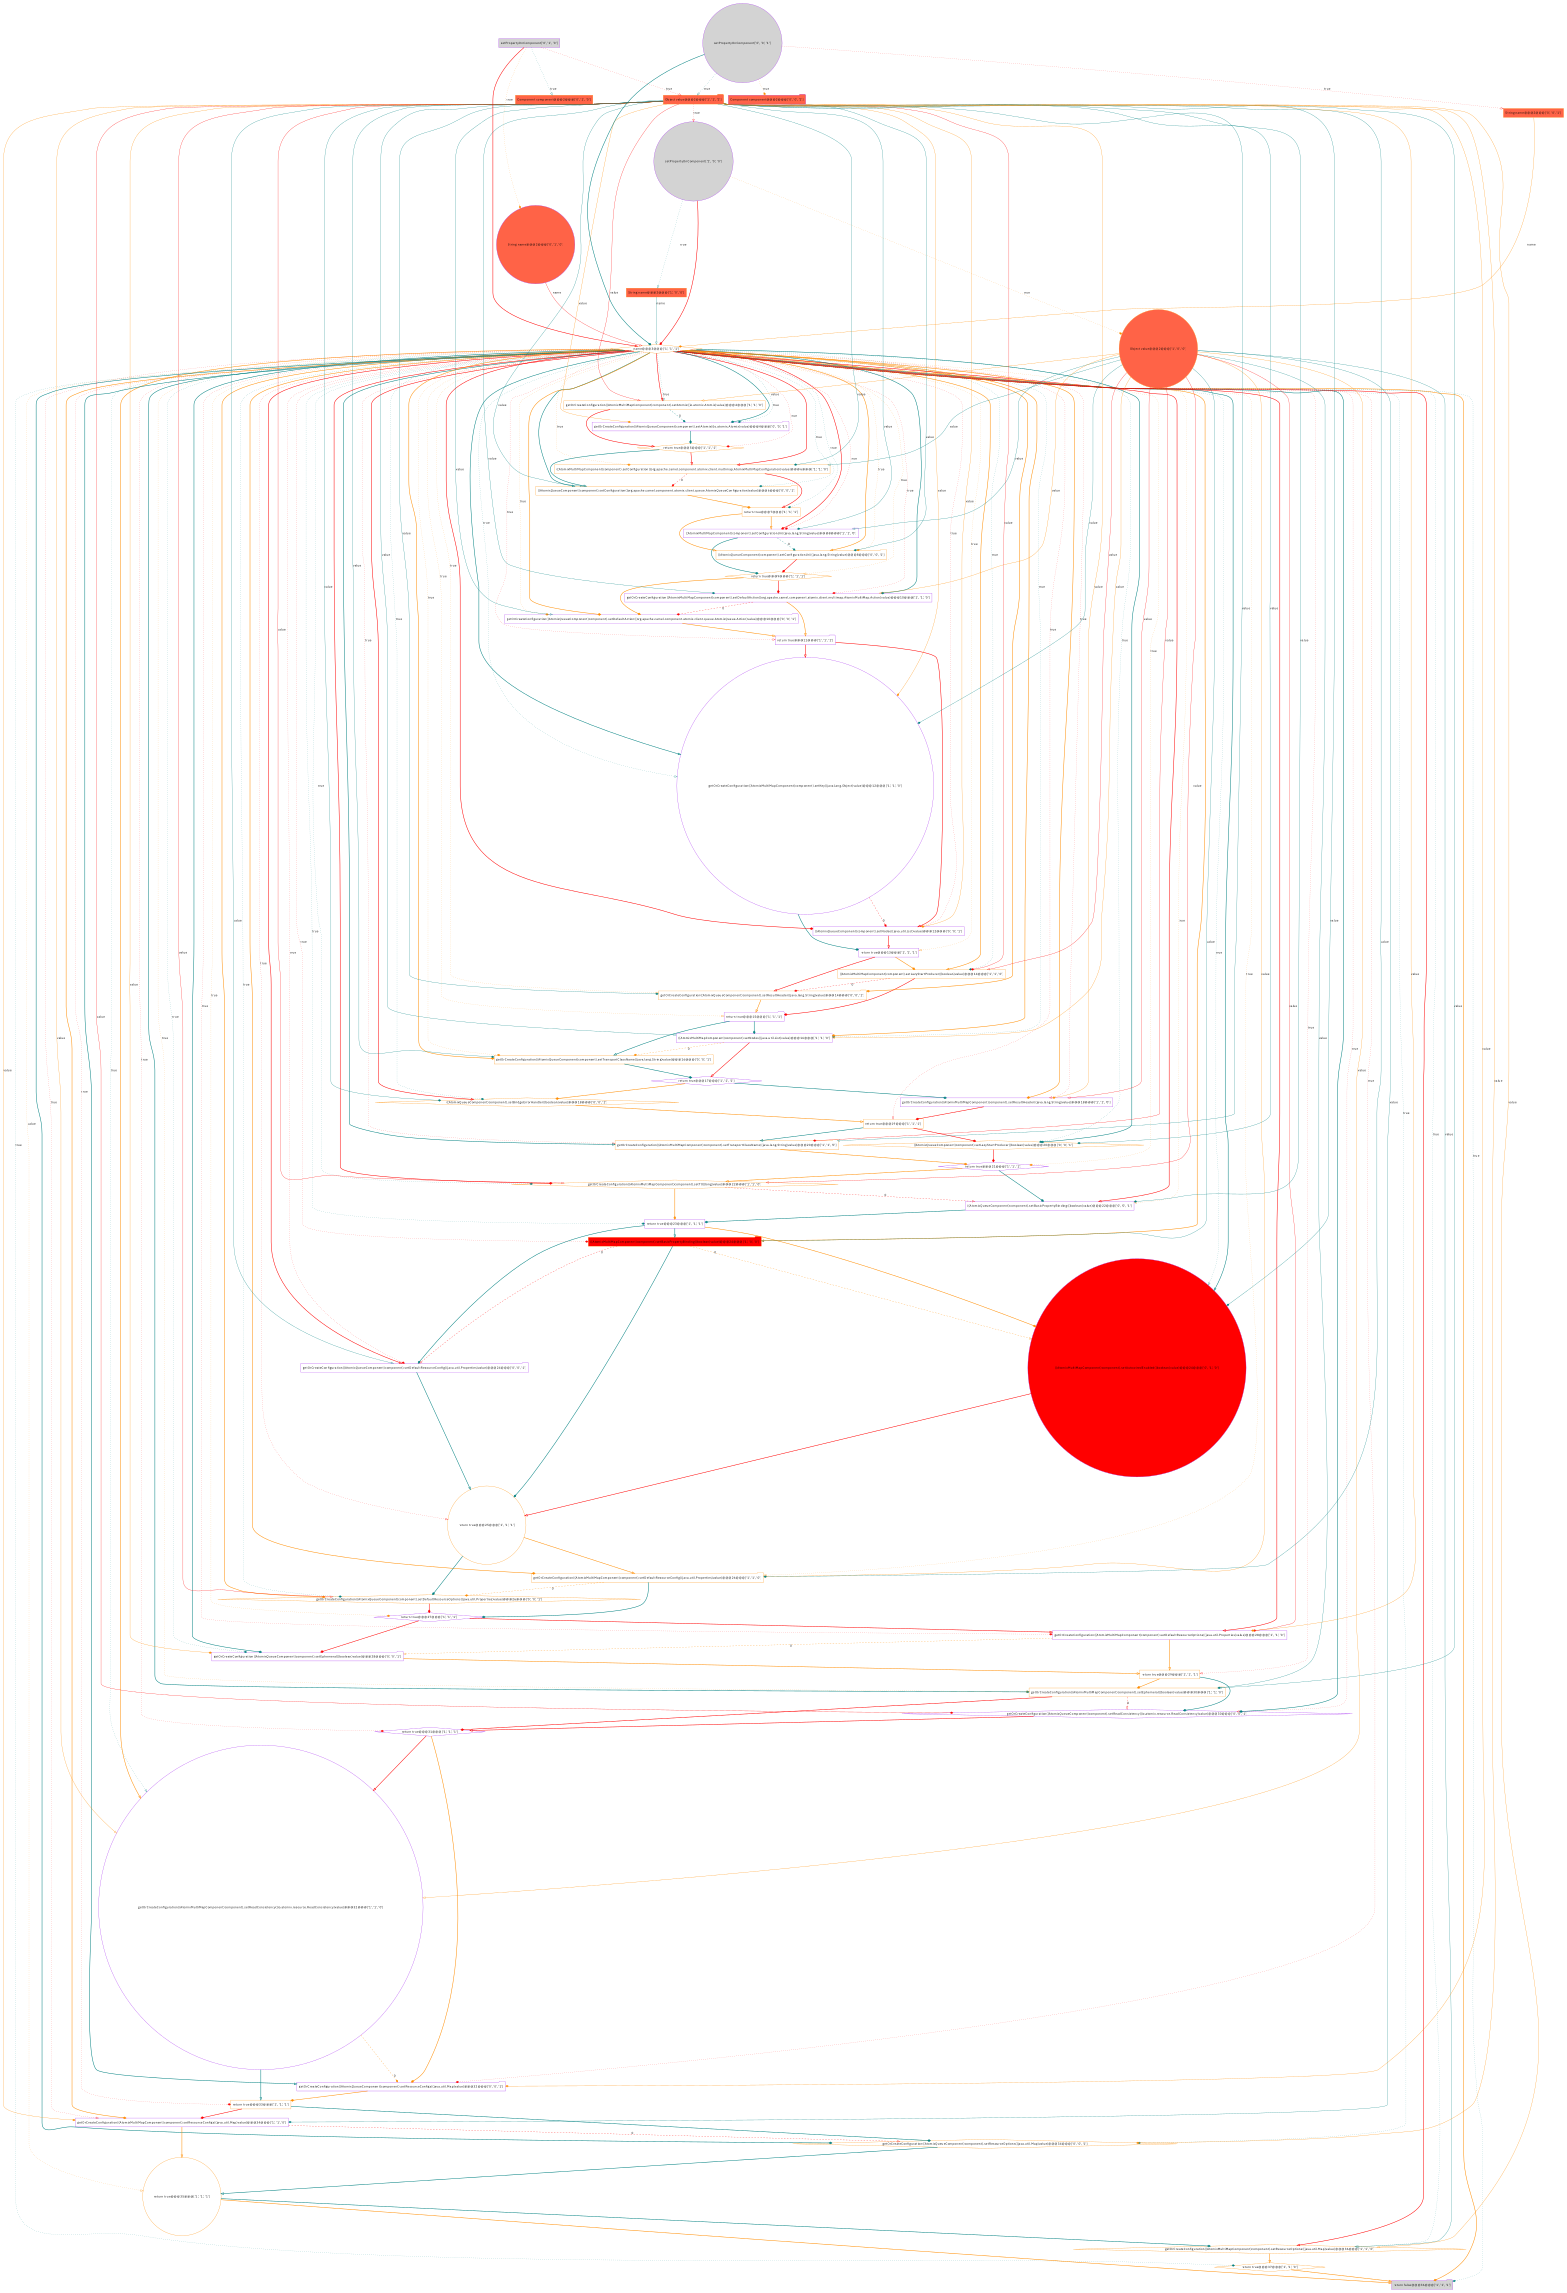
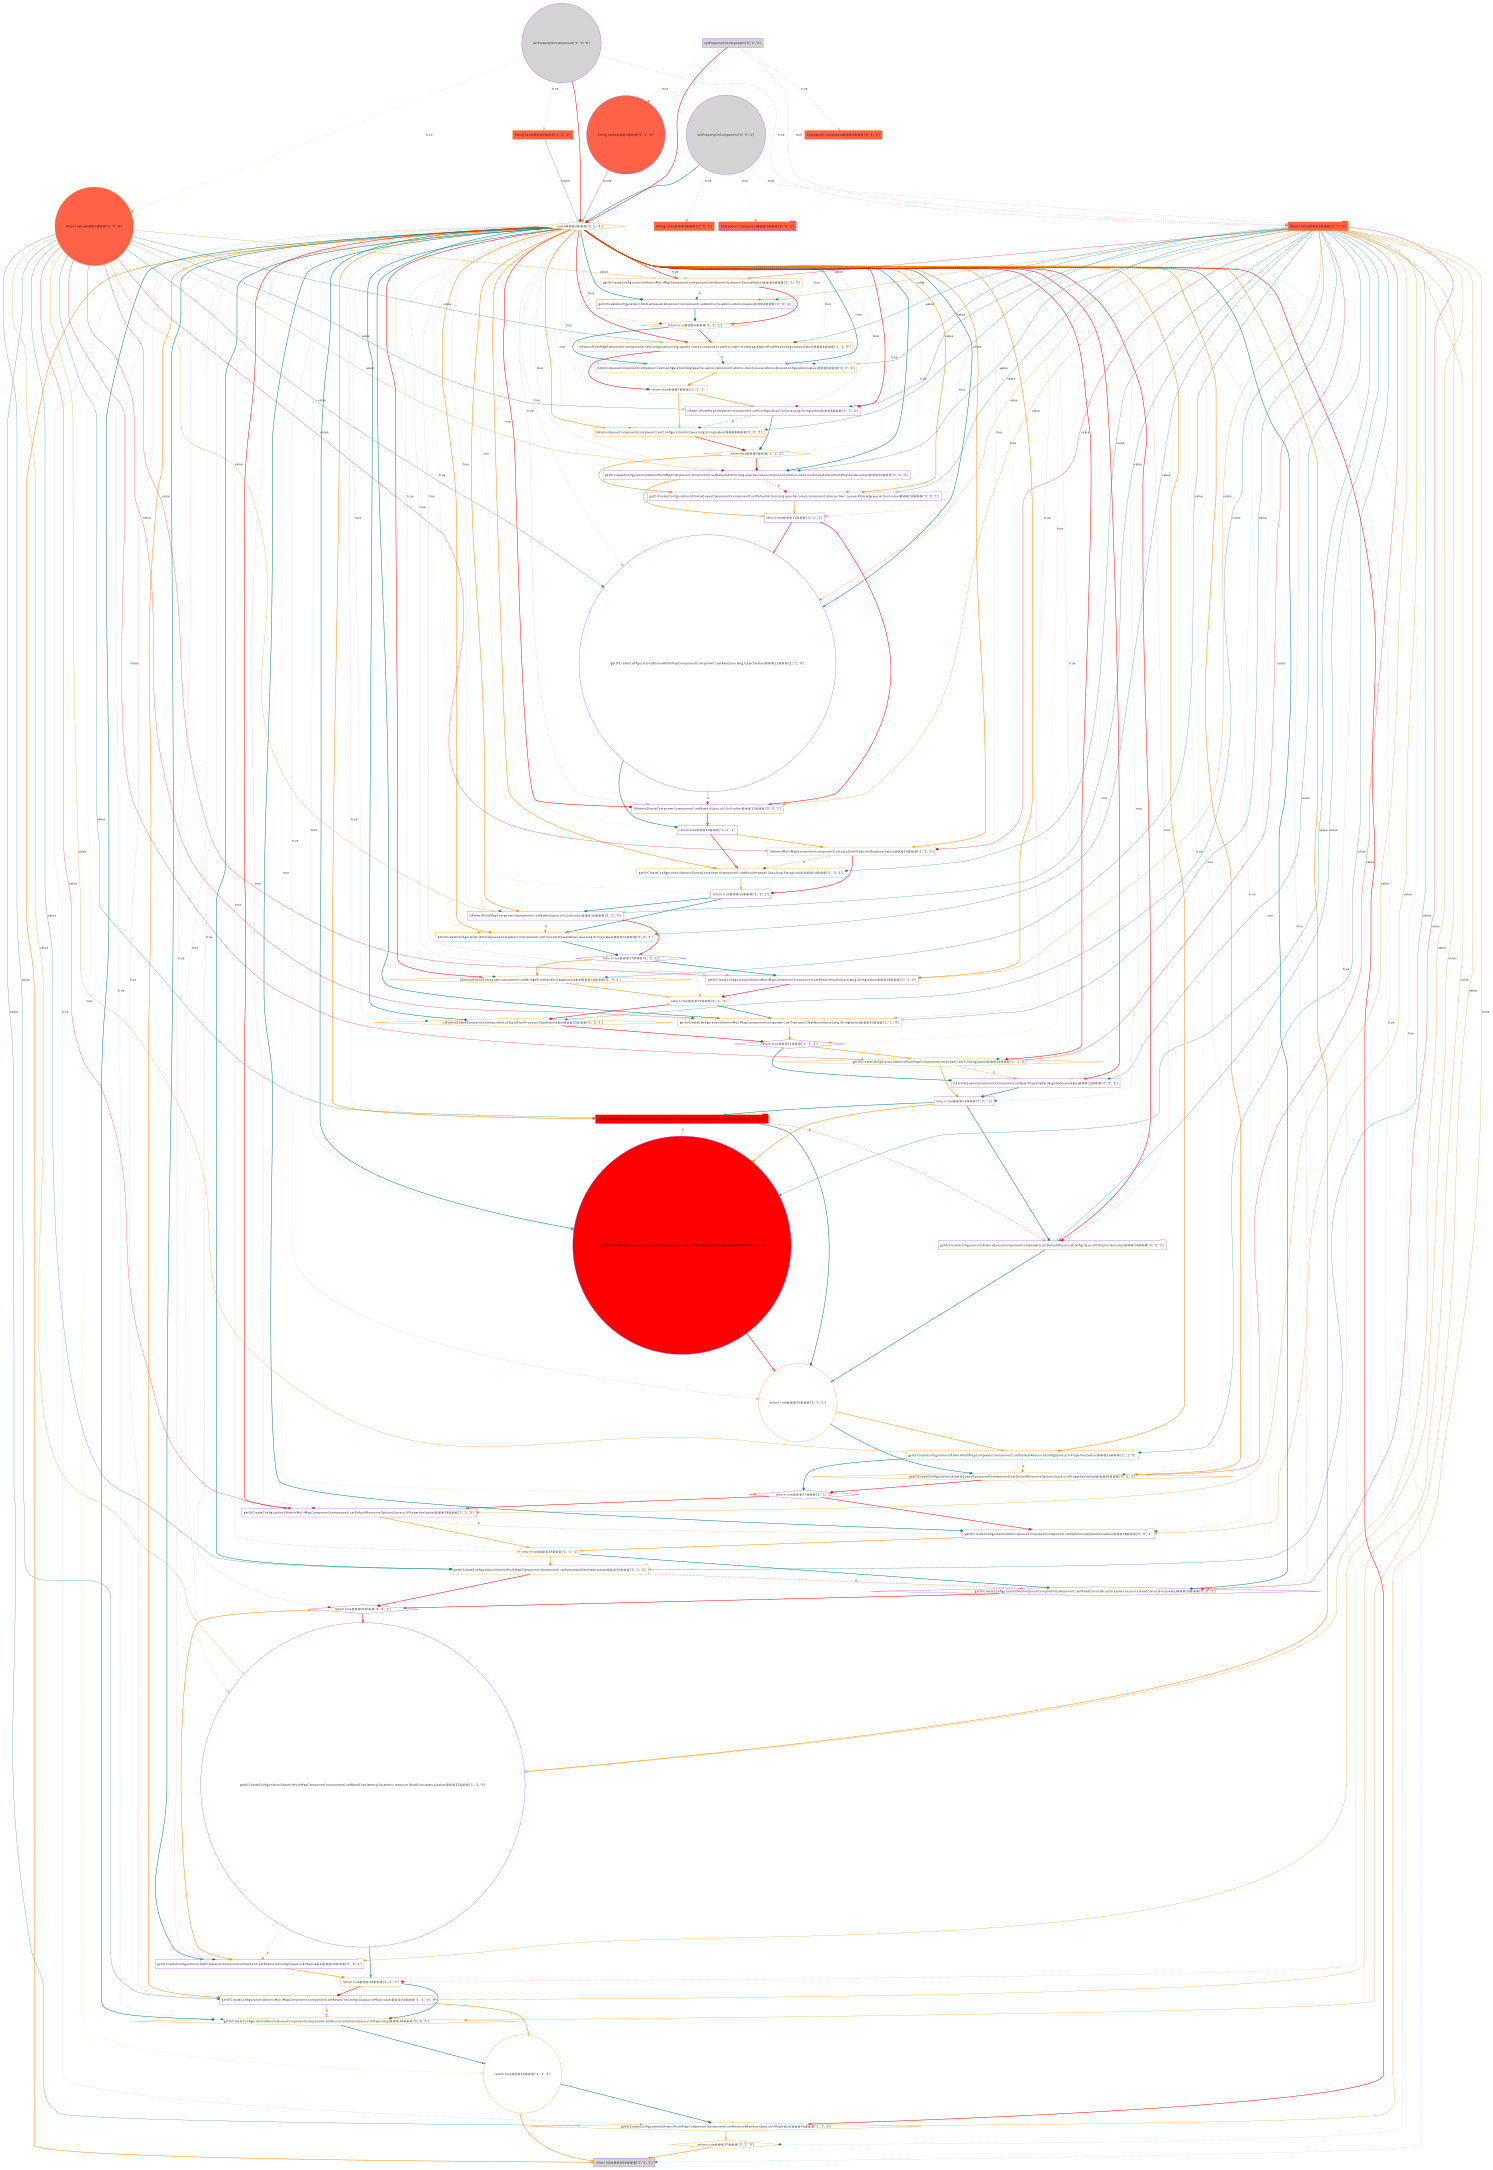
edge "Object value@@@2@@@['1', '1', '1']" -> "setPropertyOnComponent['1', '0', '0']": reversed
edge "String name@@@2@@@['0', '0', '1']" -> "name@@@3@@@['1', '1', '1']": removed, label "name"
edge "name@@@3@@@['1', '1', '1']" -> "return true@@@35@@@['1', '1', '1']": label "value" -> "true"
